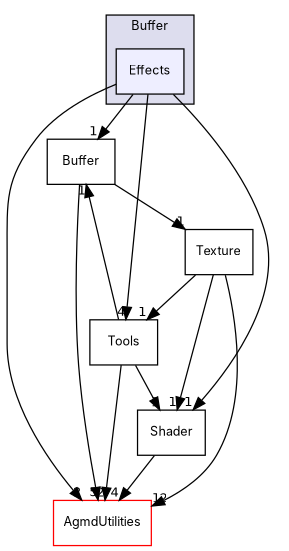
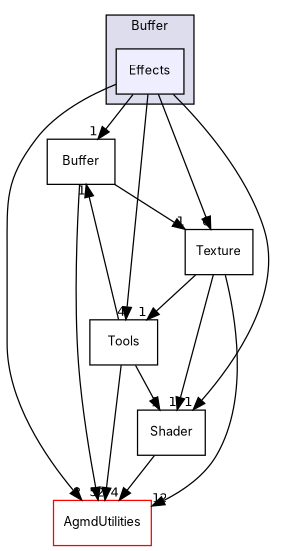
edge "Effects" -> "Texture": added
